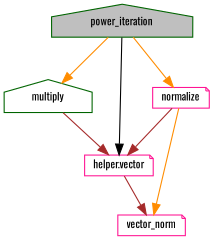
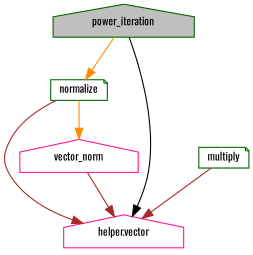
edge "power_iteration" -> "multiply": removed
node "multiply": shape house -> note
node "normalize": color deeppink -> darkgreen
node "helper.vector": shape note -> house
edge "helper.vector" -> "vector_norm": reversed
node "vector_norm": shape note -> house
